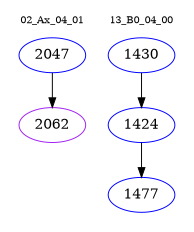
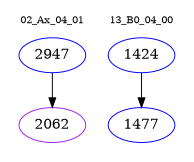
node "2047": label "2047" -> "2947"
node "1430": removed
